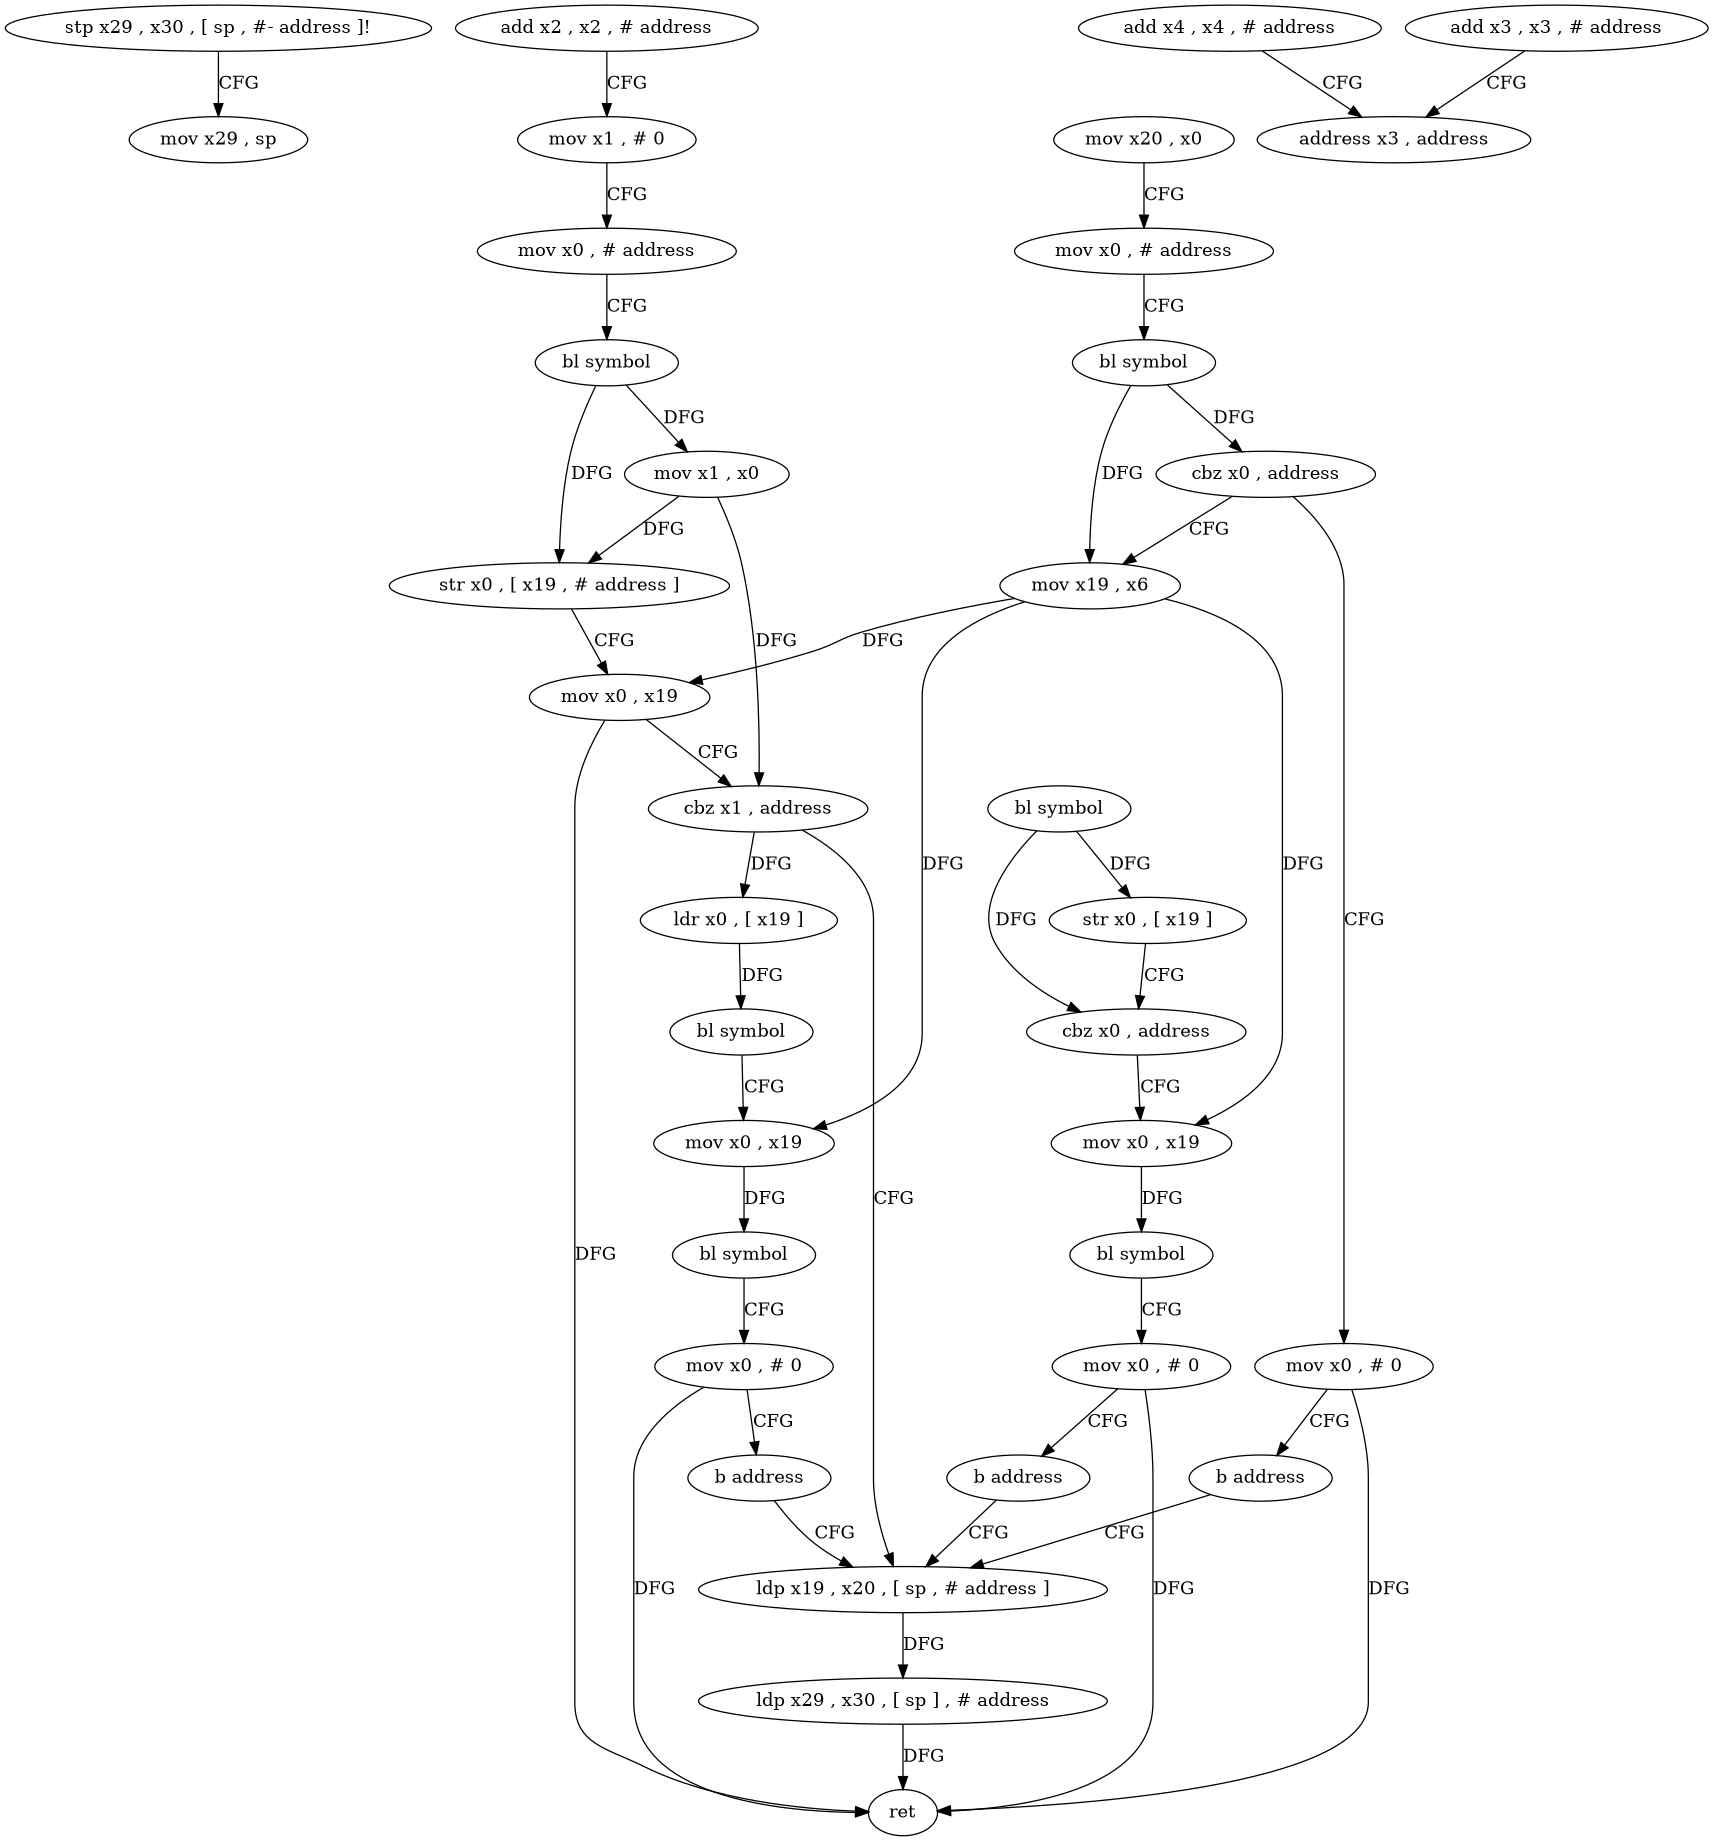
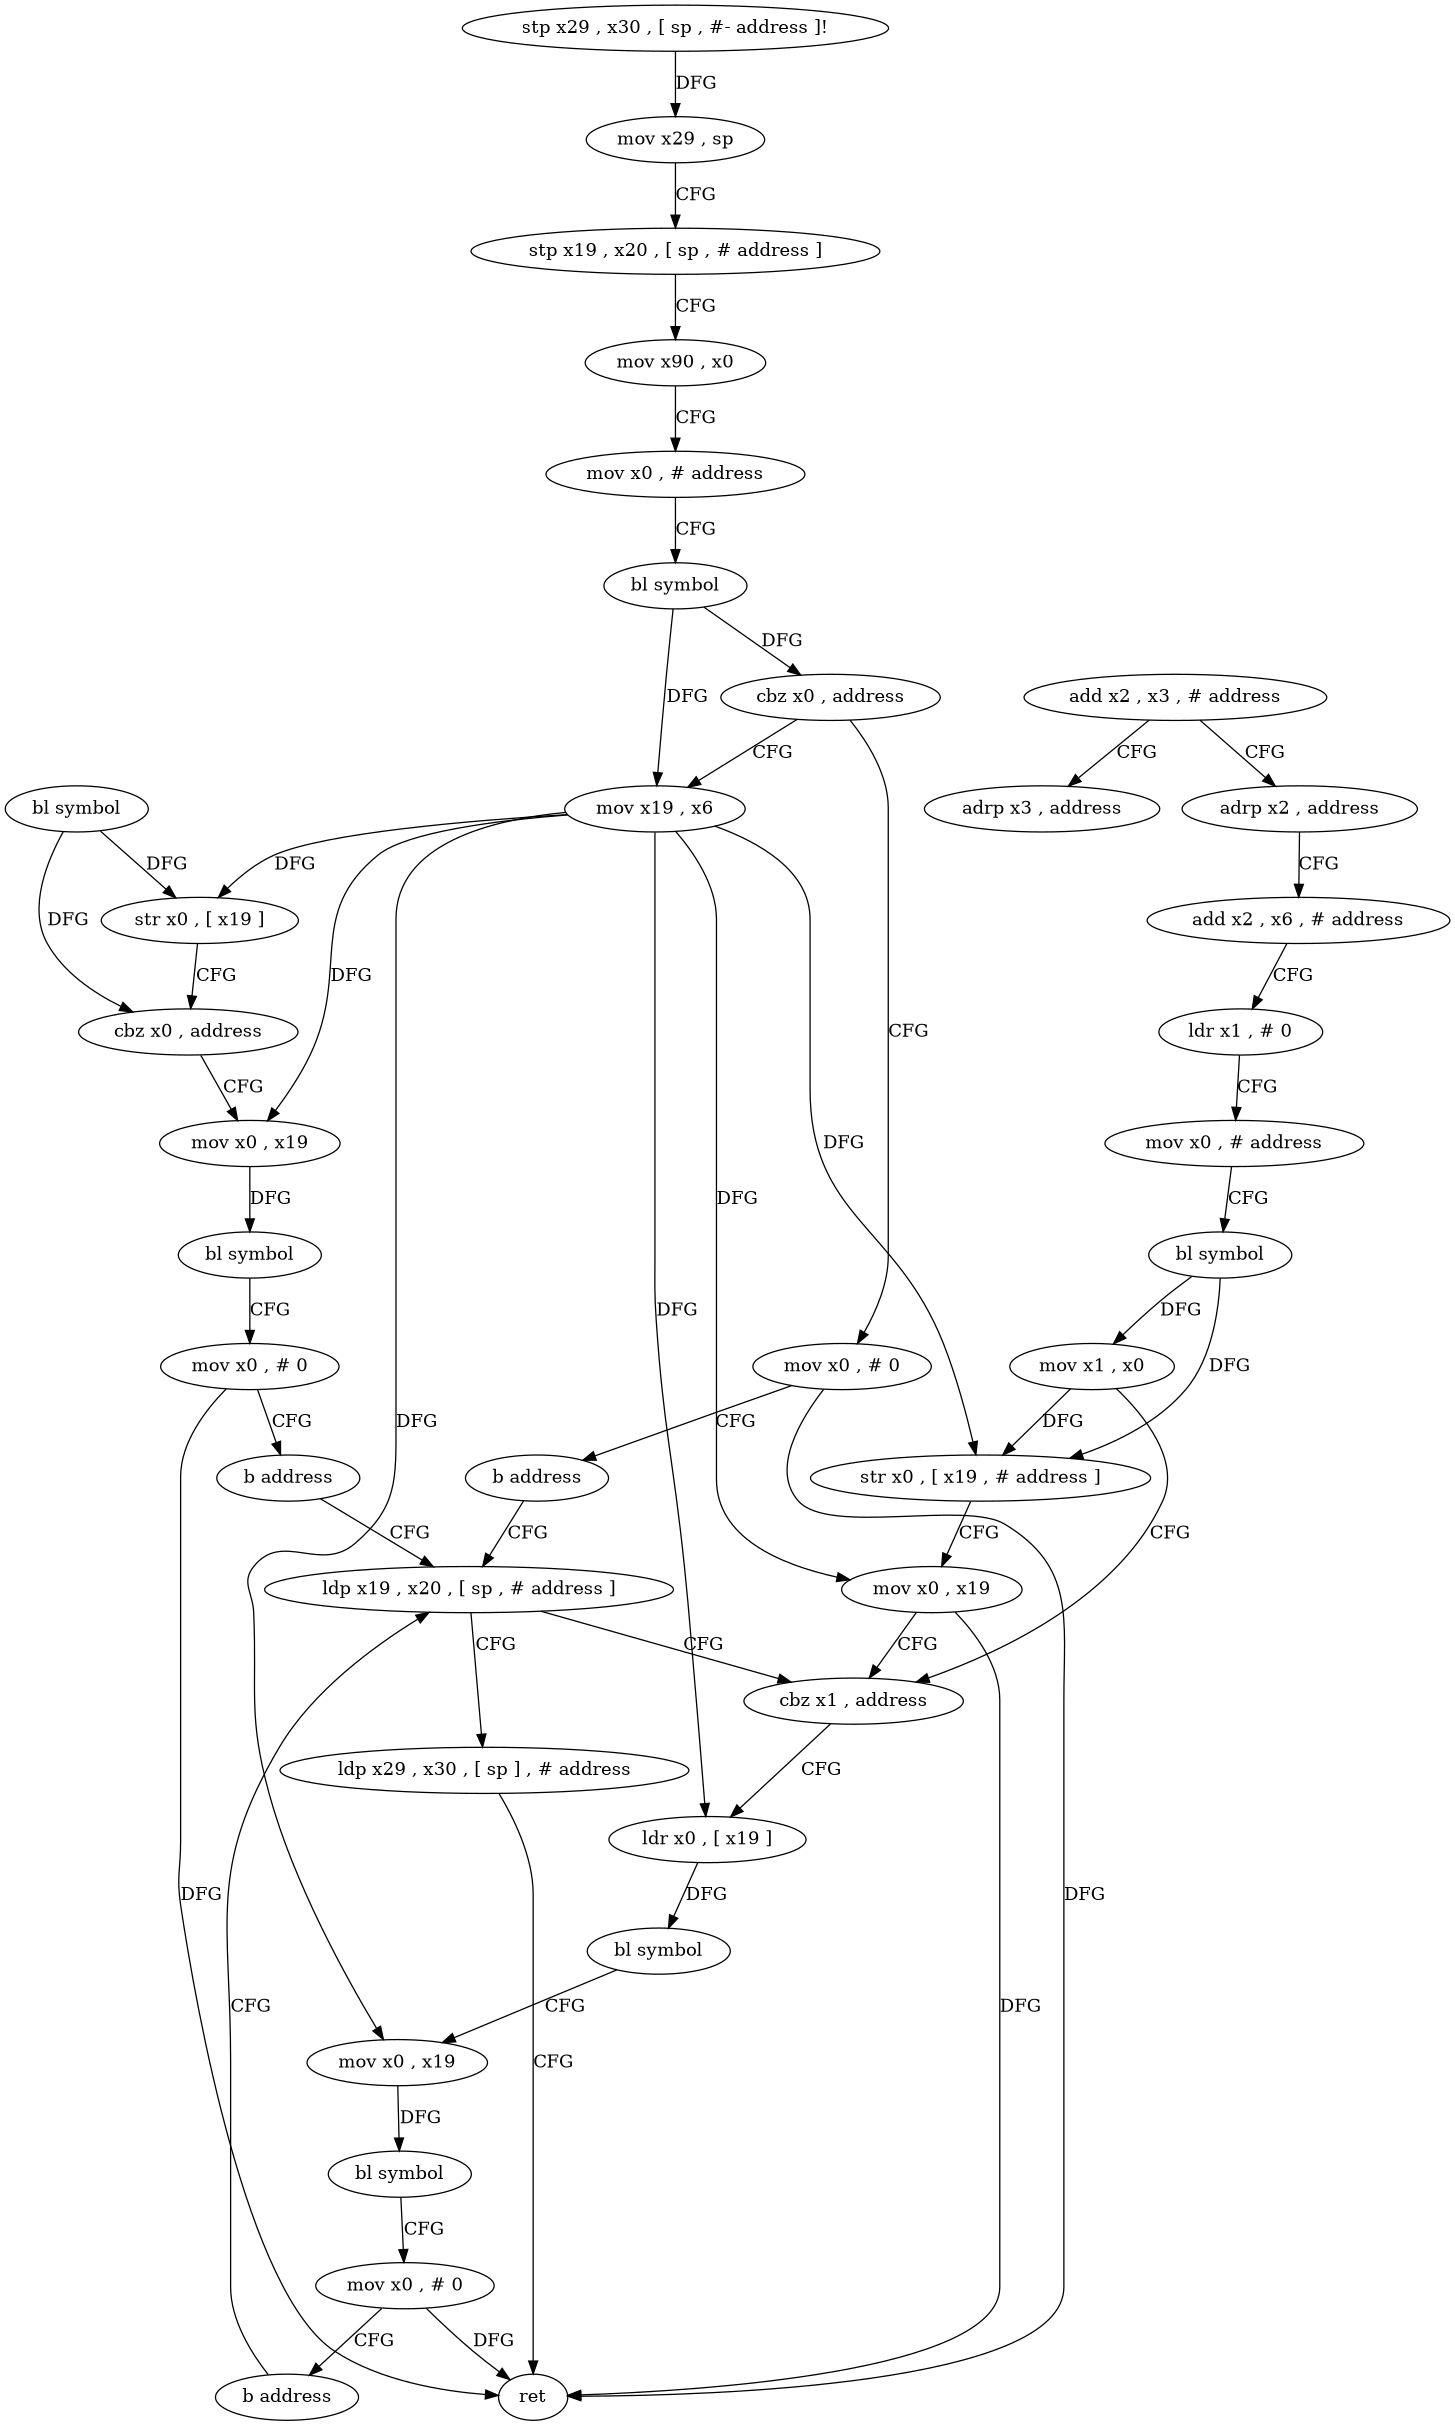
node "add x2 , x2 , # address": label "add x2 , x2 , # address" -> "add x2 , x6 , # address"
node "add x4 , x4 , # address": removed
node "add x3 , x3 , # address": label "add x3 , x3 , # address" -> "add x2 , x3 , # address"
edge "stp x29 , x30 , [ sp , #- address ]!" -> "mov x29 , sp": label "CFG" -> "DFG"
node "mov x1 , # 0": label "mov x1 , # 0" -> "ldr x1 , # 0"
node "mov x20 , x0": label "mov x20 , x0" -> "mov x90 , x0"
node "address x3 , address": label "address x3 , address" -> "adrp x3 , address"
node "stp x19 , x20 , [ sp , # address ]": added
edge "mov x1 , x0" -> "cbz x1 , address": label "DFG" -> "CFG"
node "adrp x2 , address": added
edge "mov x19 , x6" -> "str x0 , [ x19 ]": added, label "DFG"
edge "cbz x1 , address" -> "ldr x0 , [ x19 ]": label "DFG" -> "CFG"
edge "mov x19 , x6" -> "str x0 , [ x19 , # address ]": added, label "DFG"
edge "cbz x1 , address" -> "ldp x19 , x20 , [ sp , # address ]": reversed
edge "mov x19 , x6" -> "ldr x0 , [ x19 ]": added, label "DFG"
edge "ldp x19 , x20 , [ sp , # address ]" -> "ldp x29 , x30 , [ sp ] , # address": label "DFG" -> "CFG"
edge "ldp x29 , x30 , [ sp ] , # address" -> "ret": label "DFG" -> "CFG"
